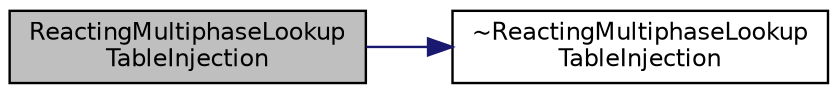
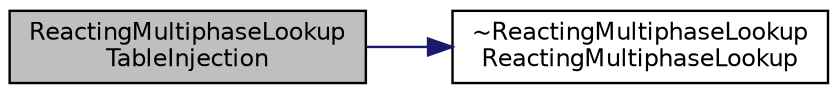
node "~ReactingMultiphaseLookup TableInjection": label "~ReactingMultiphaseLookup TableInjection" -> "~ReactingMultiphaseLookup ReactingMultiphaseLookup"
